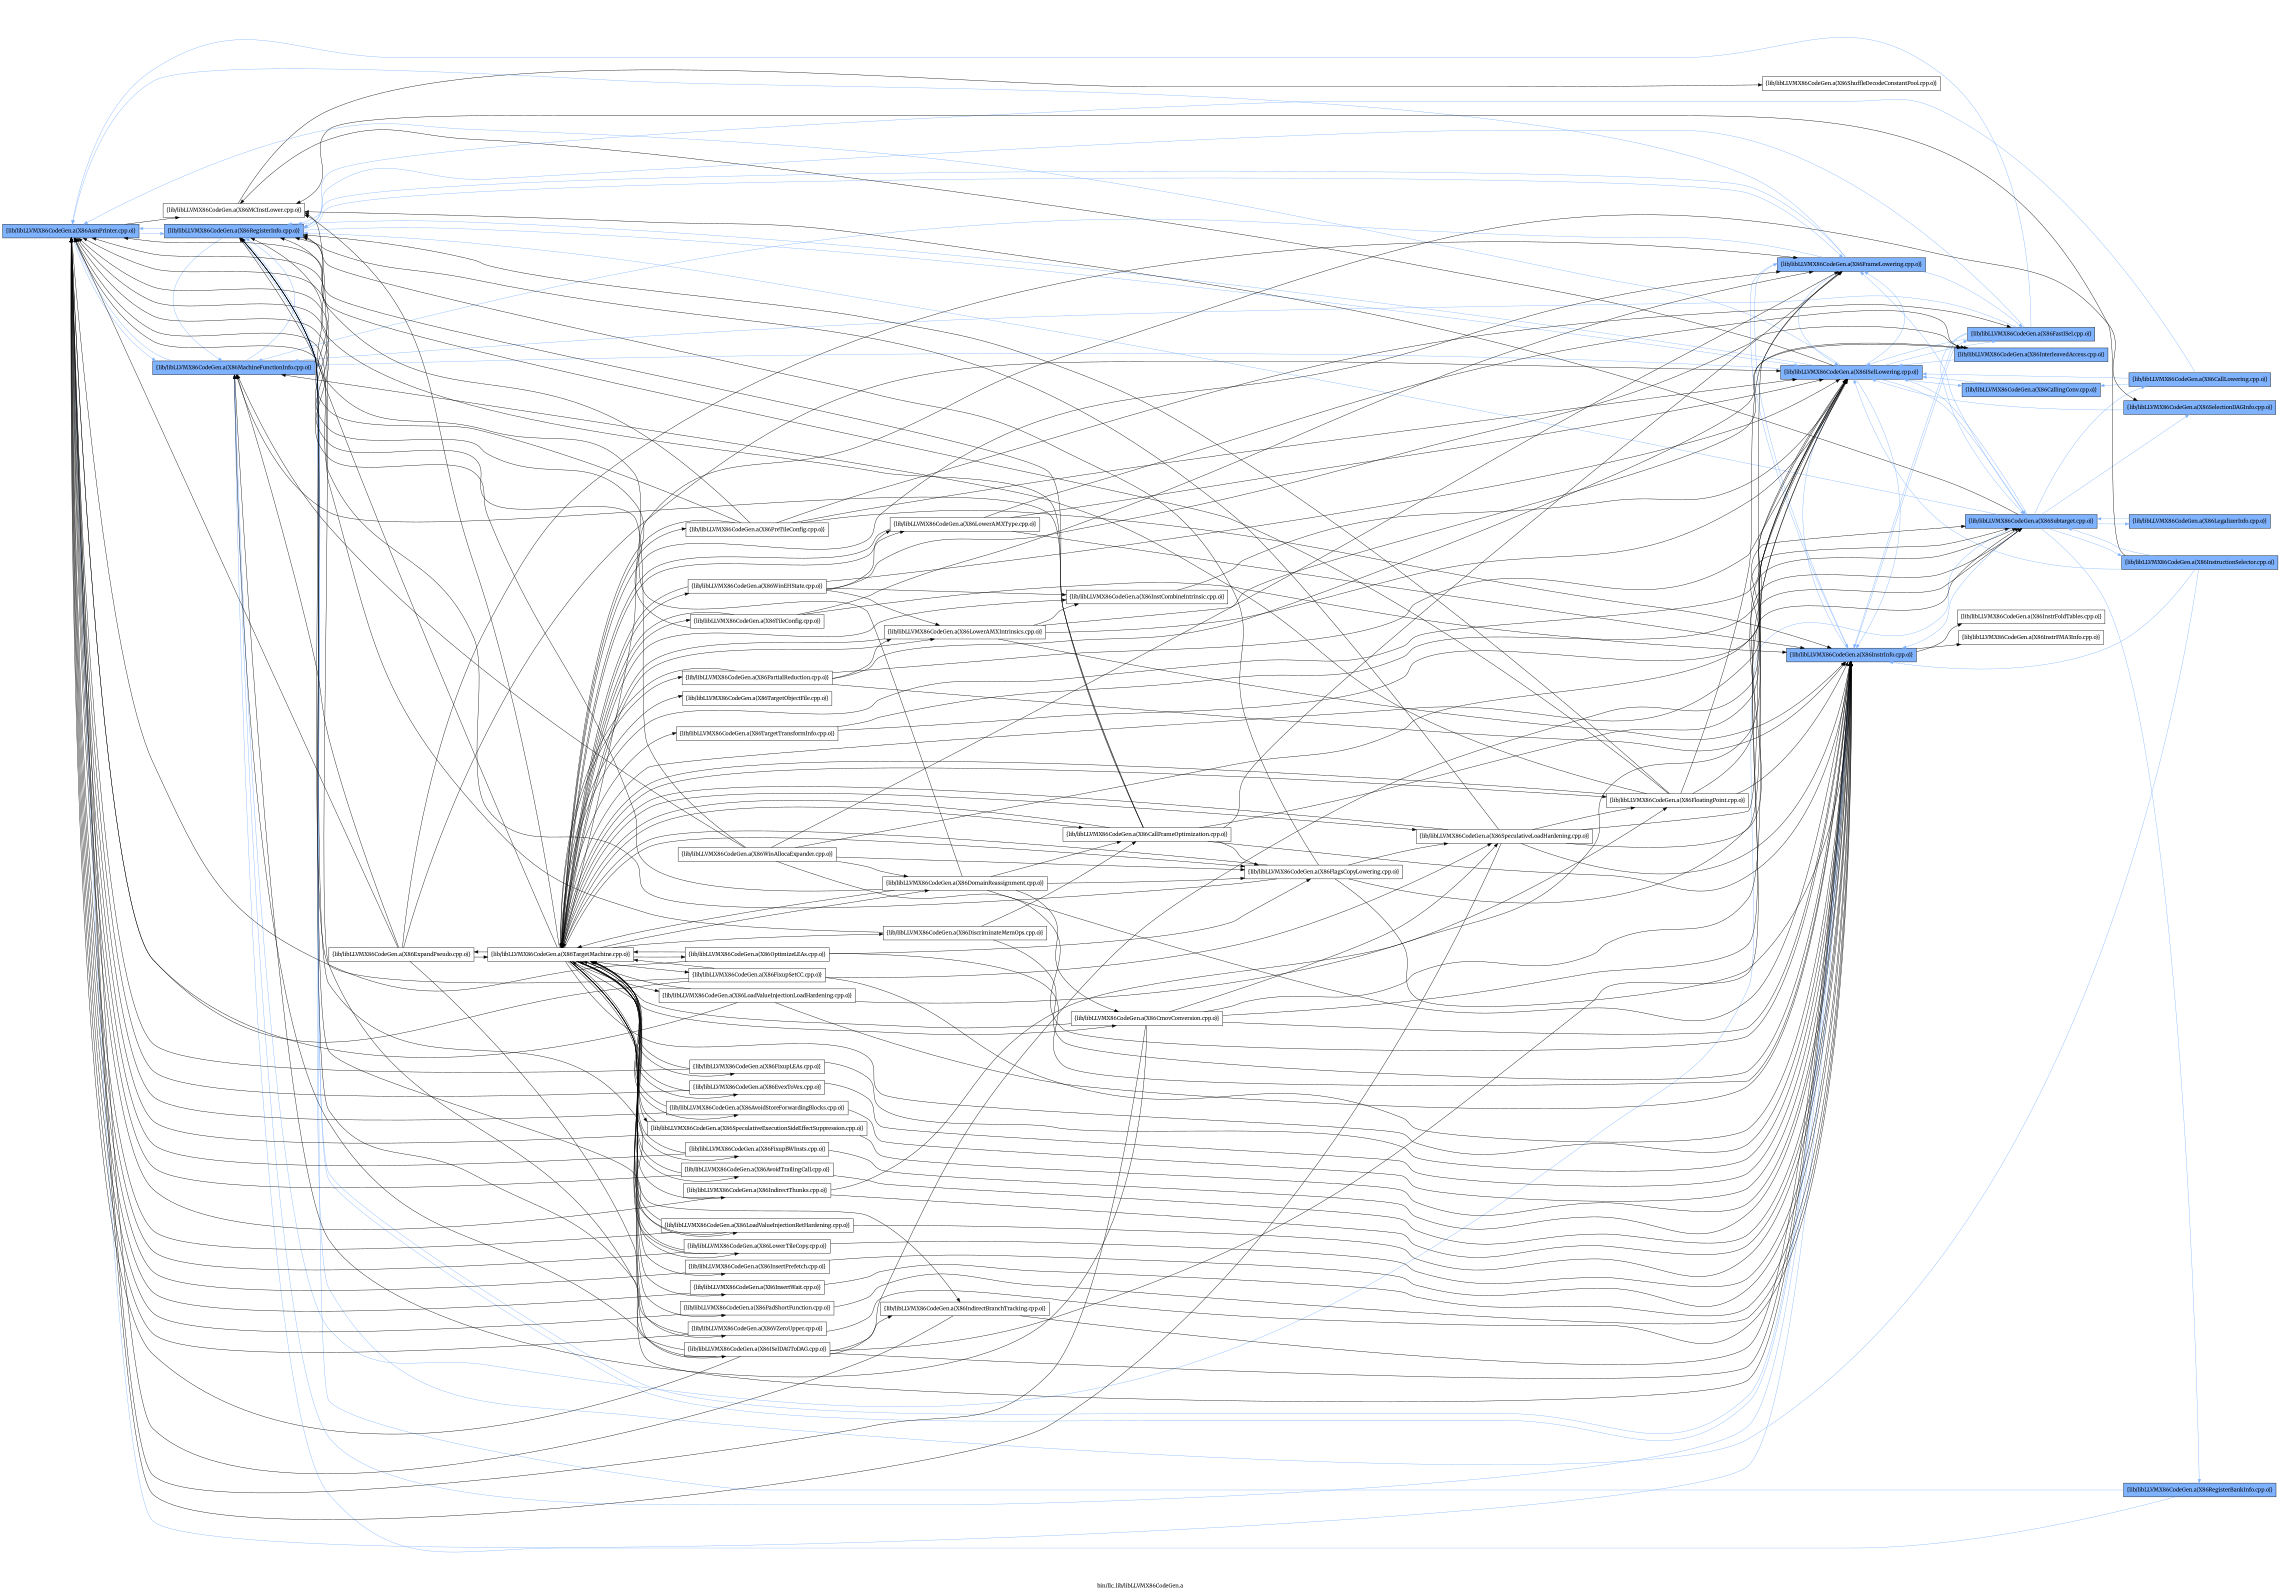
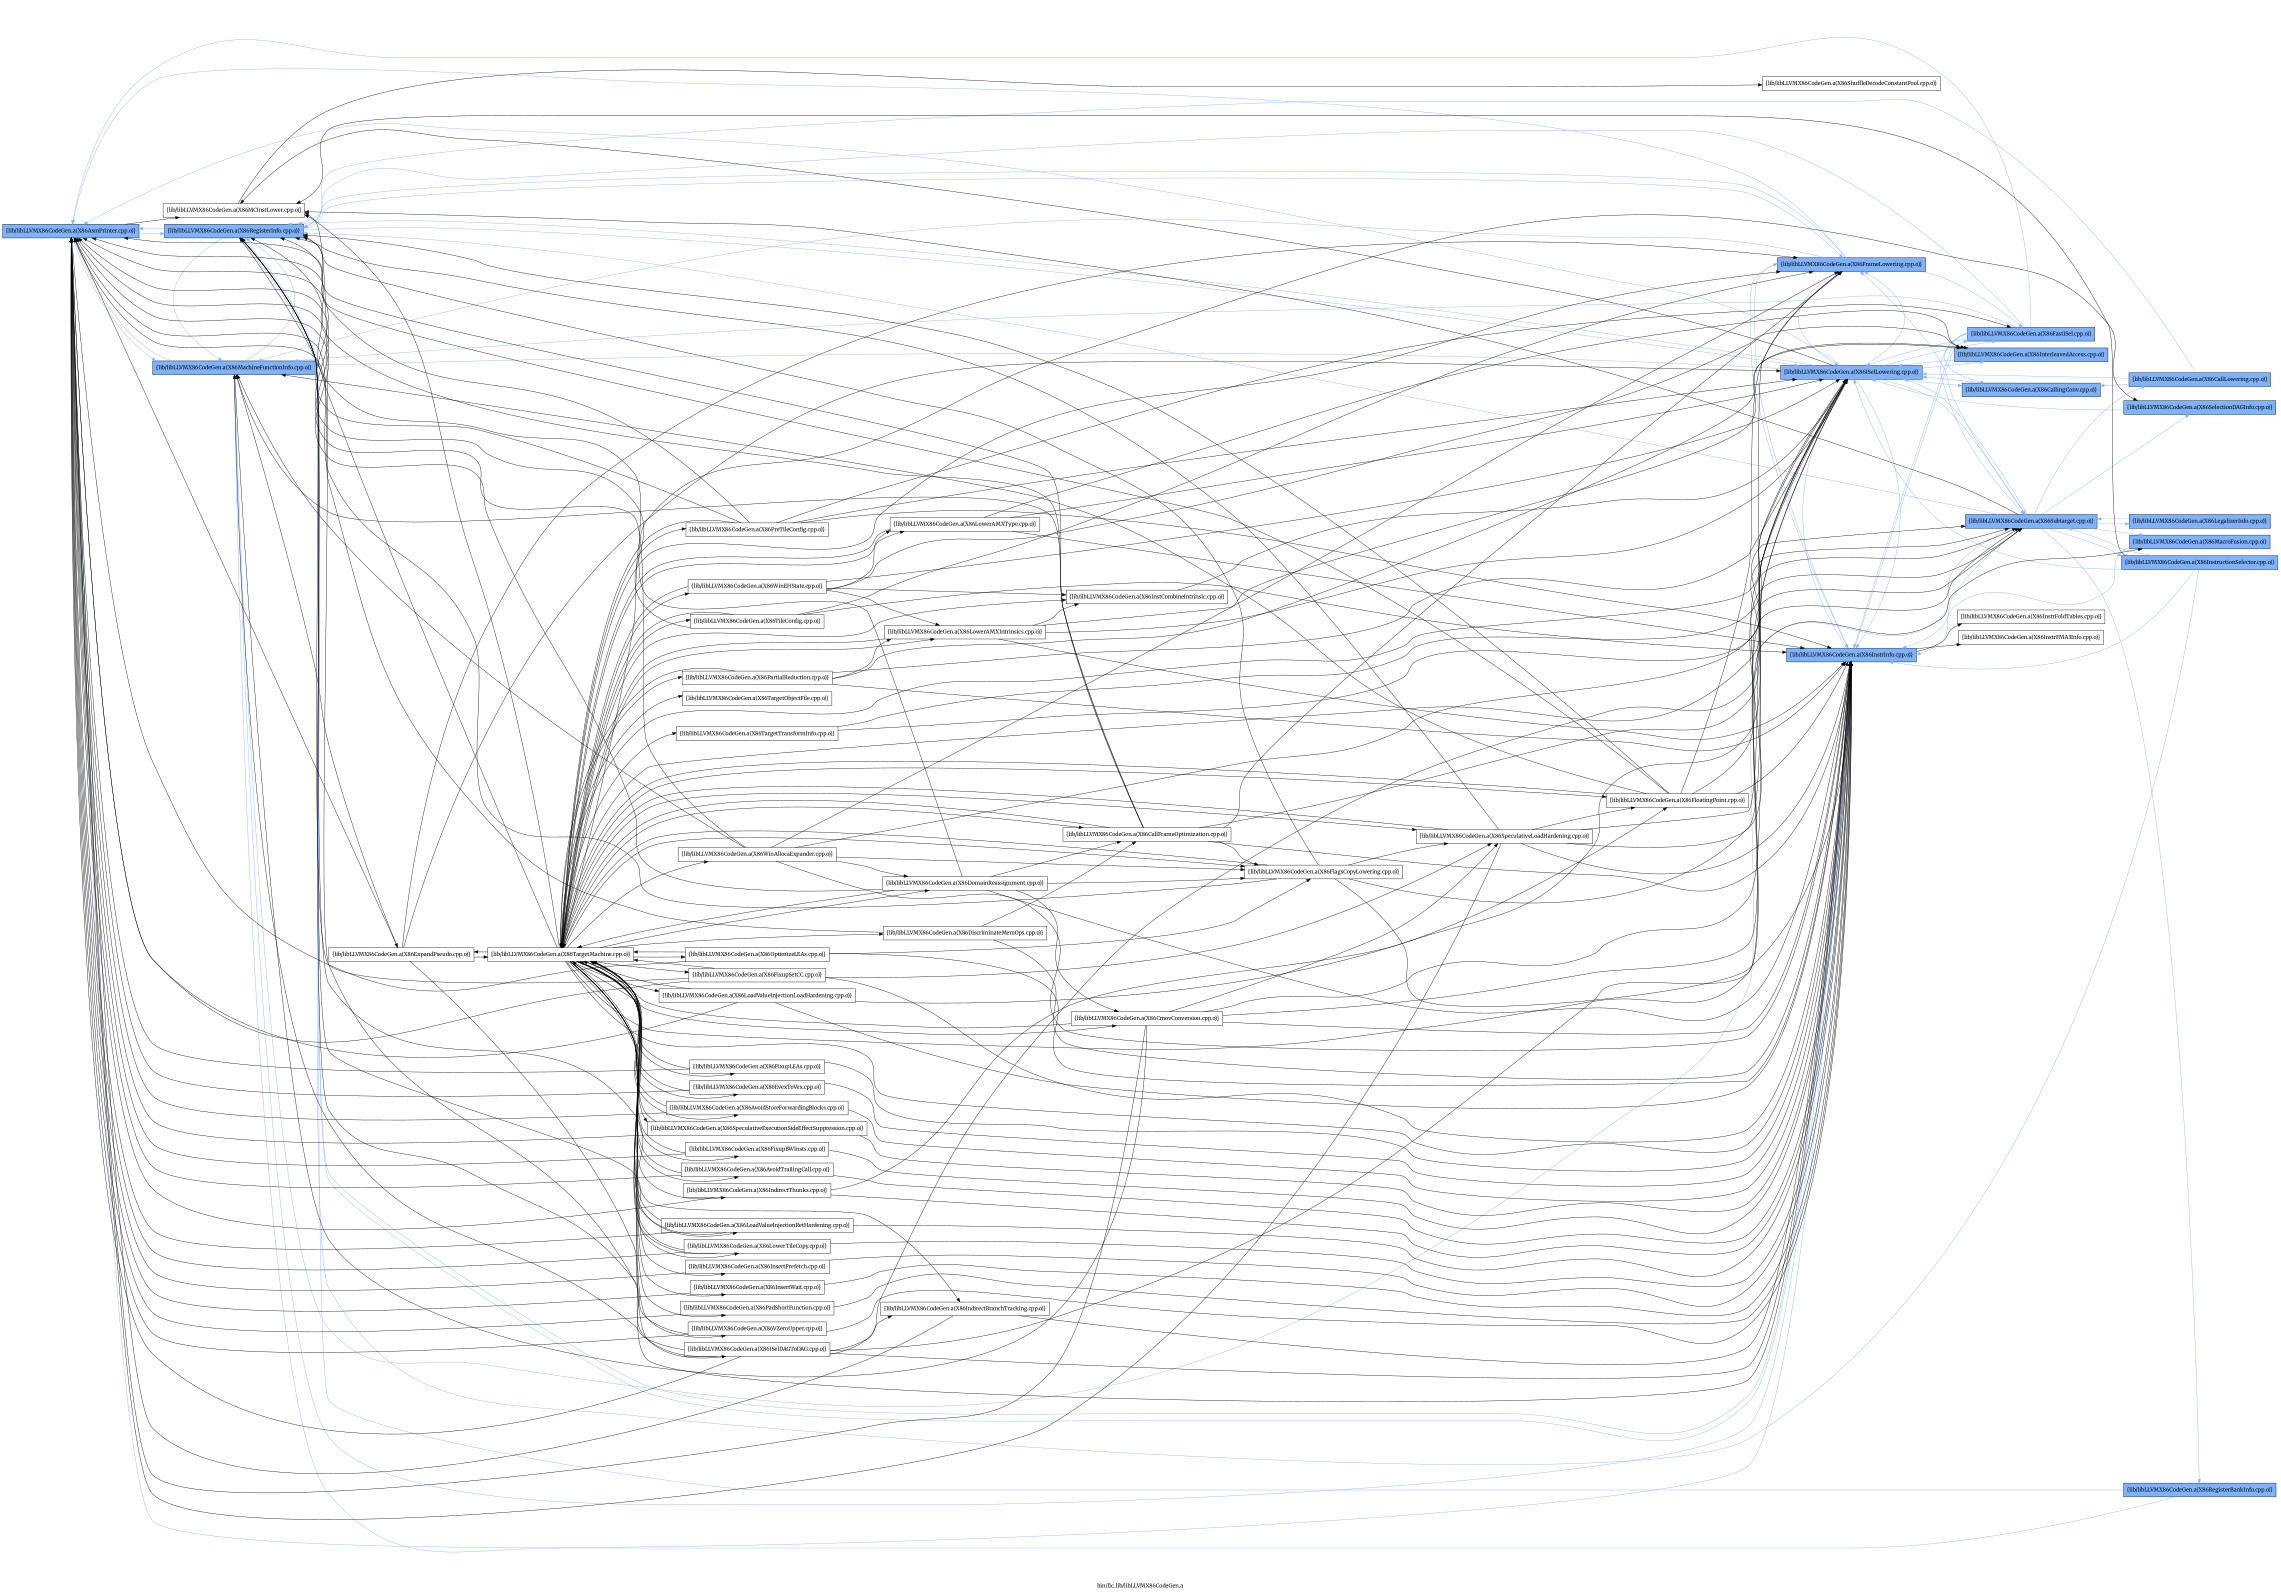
edge "{lib/libLLVMX86CodeGen.a(X86ISelLowering.cpp.o)}" -> "{lib/libLLVMX86CodeGen.a(X86InterleavedAccess.cpp.o)}": added
edge "{lib/libLLVMX86CodeGen.a(X86FastISel.cpp.o)}" -> "{lib/libLLVMX86CodeGen.a(X86CallingConv.cpp.o)}": added
node "{lib/libLLVMX86CodeGen.a(X86MacroFusion.cpp.o)}": added
edge "{lib/libLLVMX86CodeGen.a(X86ExpandPseudo.cpp.o)}" -> "{lib/libLLVMX86CodeGen.a(X86MachineFunctionInfo.cpp.o)}": reversed
edge "{lib/libLLVMX86CodeGen.a(X86TargetMachine.cpp.o)}" -> "{lib/libLLVMX86CodeGen.a(X86WinAllocaExpander.cpp.o)}": added
